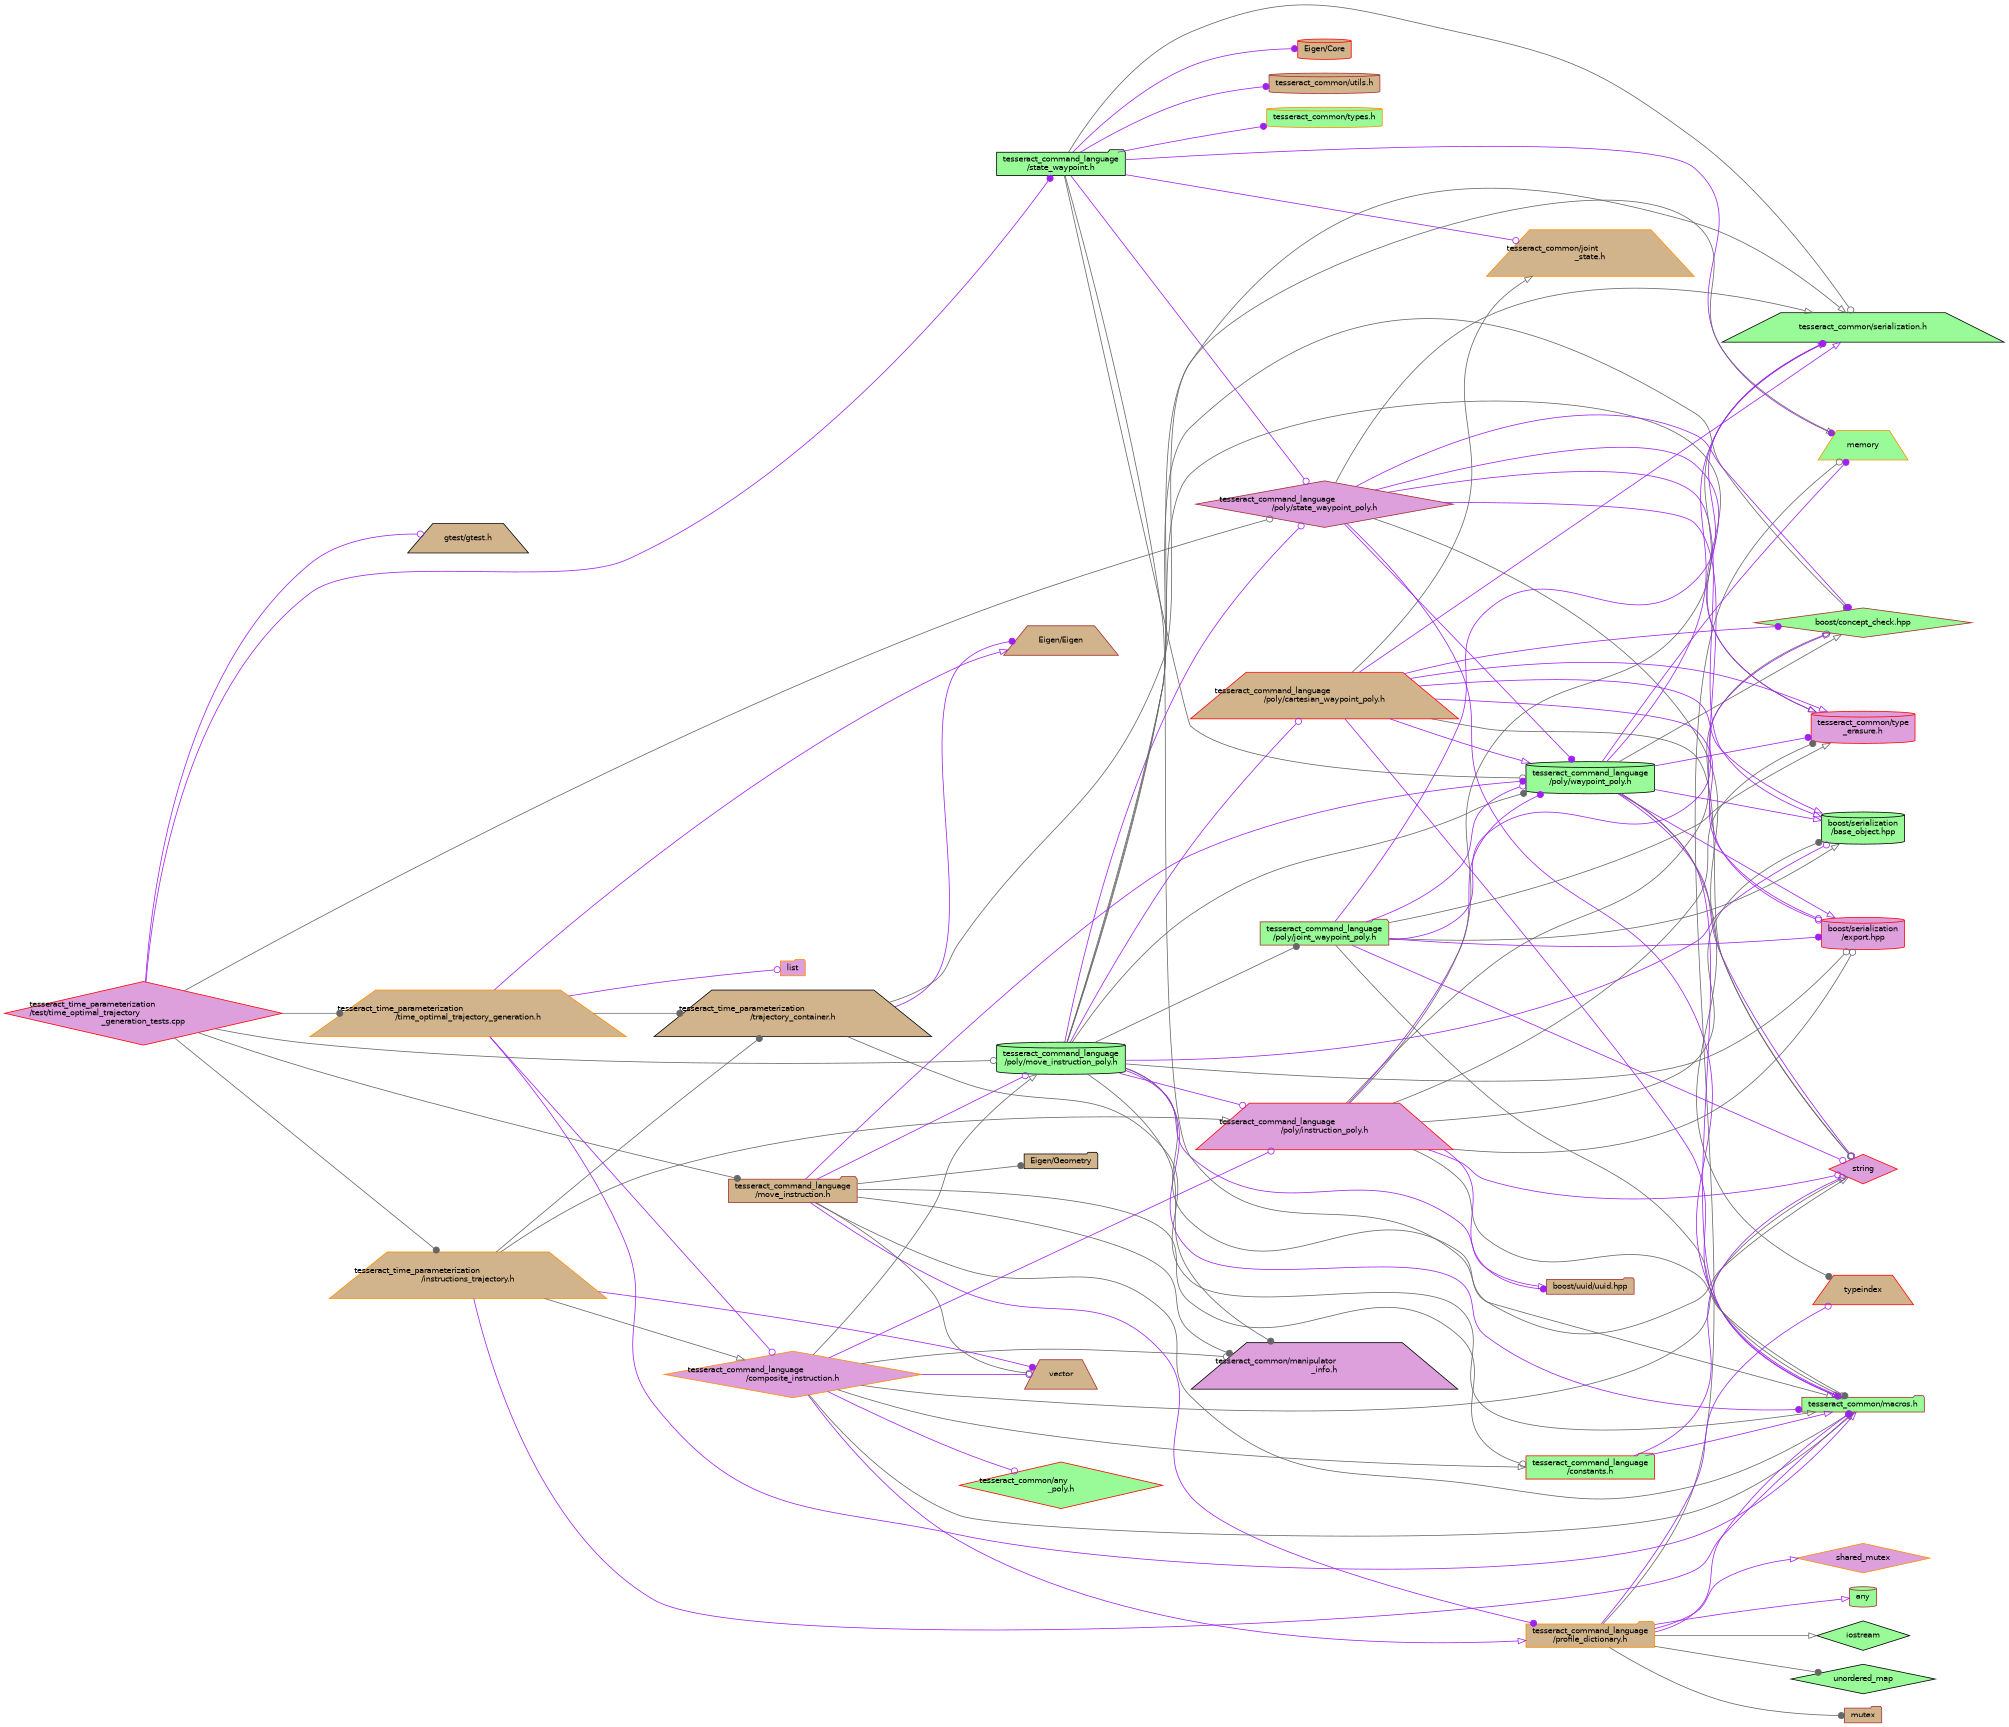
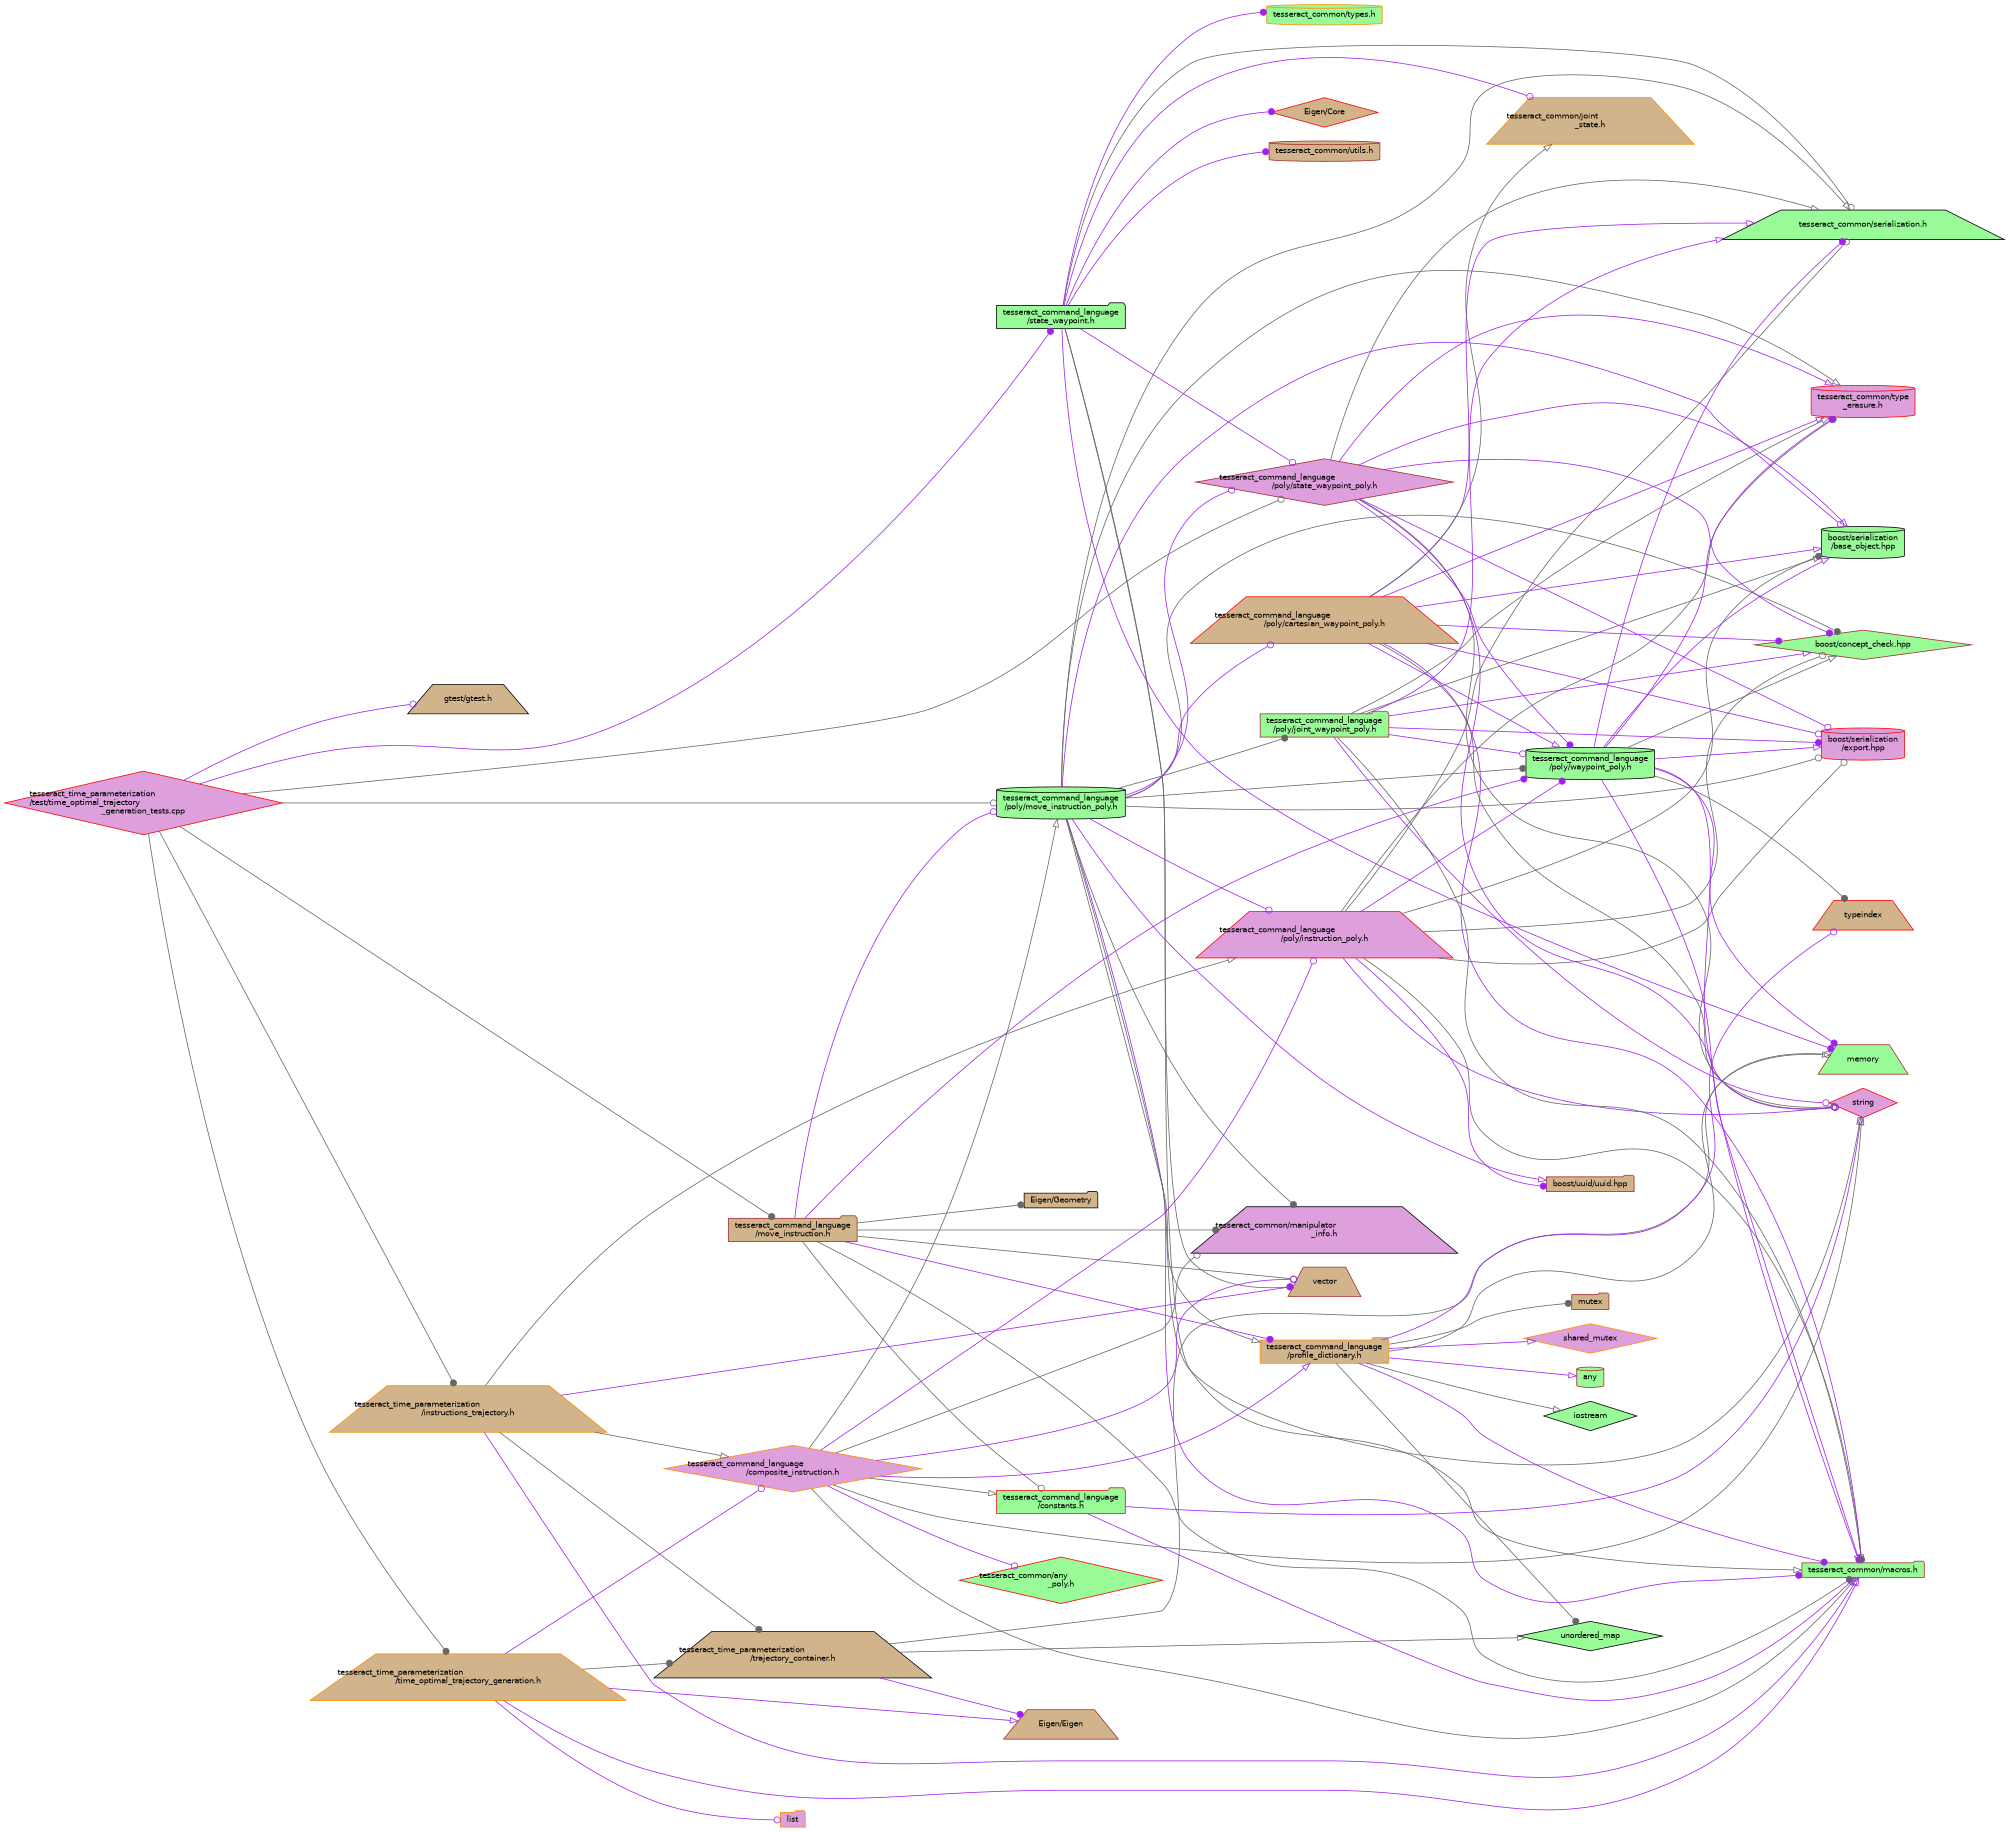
node "Eigen/Core": shape cylinder -> diamond
node "memory": color darkorange -> brown
edge "tesseract_command_language /state_waypoint.h" -> "tesseract_command_language /poly/waypoint_poly.h": now "tesseract_command_language /state_waypoint.h" -> "vector"
edge "tesseract_command_language /poly/move_instruction_poly.h" -> "tesseract_command_language /profile_dictionary.h": added
edge "tesseract_time_parameterization /trajectory_container.h" -> "tesseract_common/macros.h": now "tesseract_time_parameterization /trajectory_container.h" -> "unordered_map"
